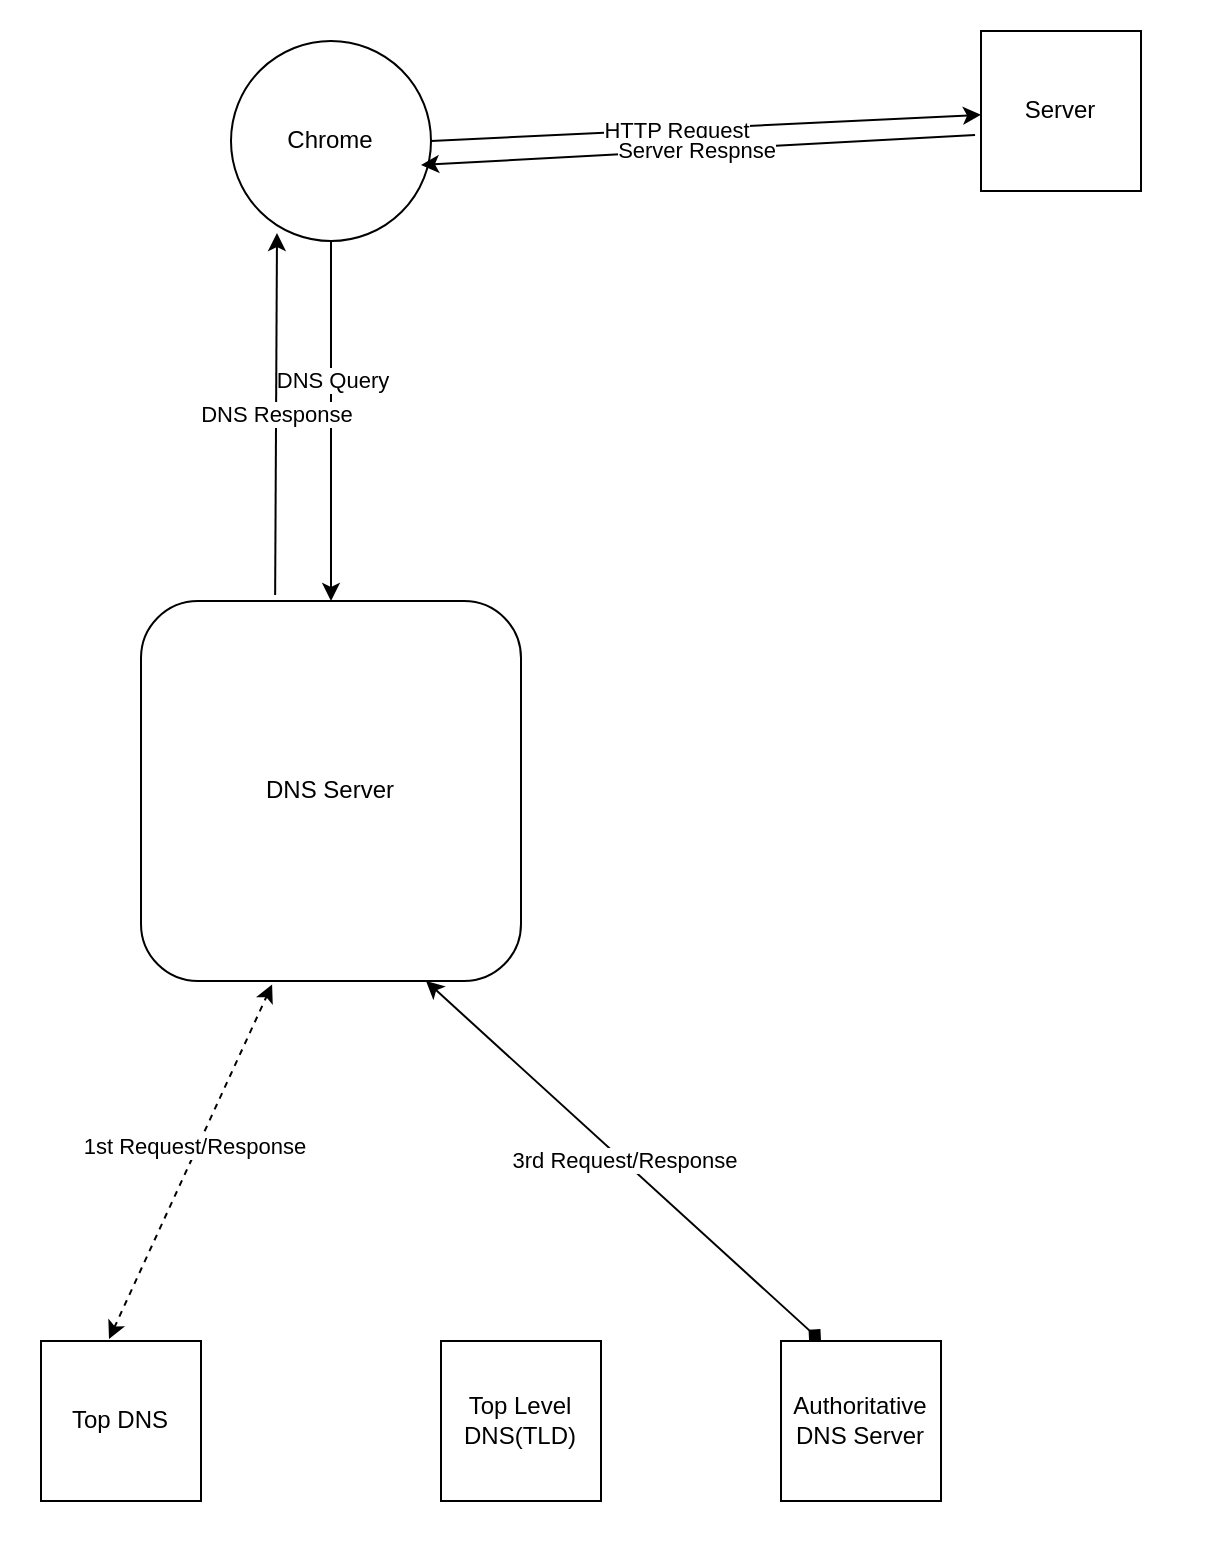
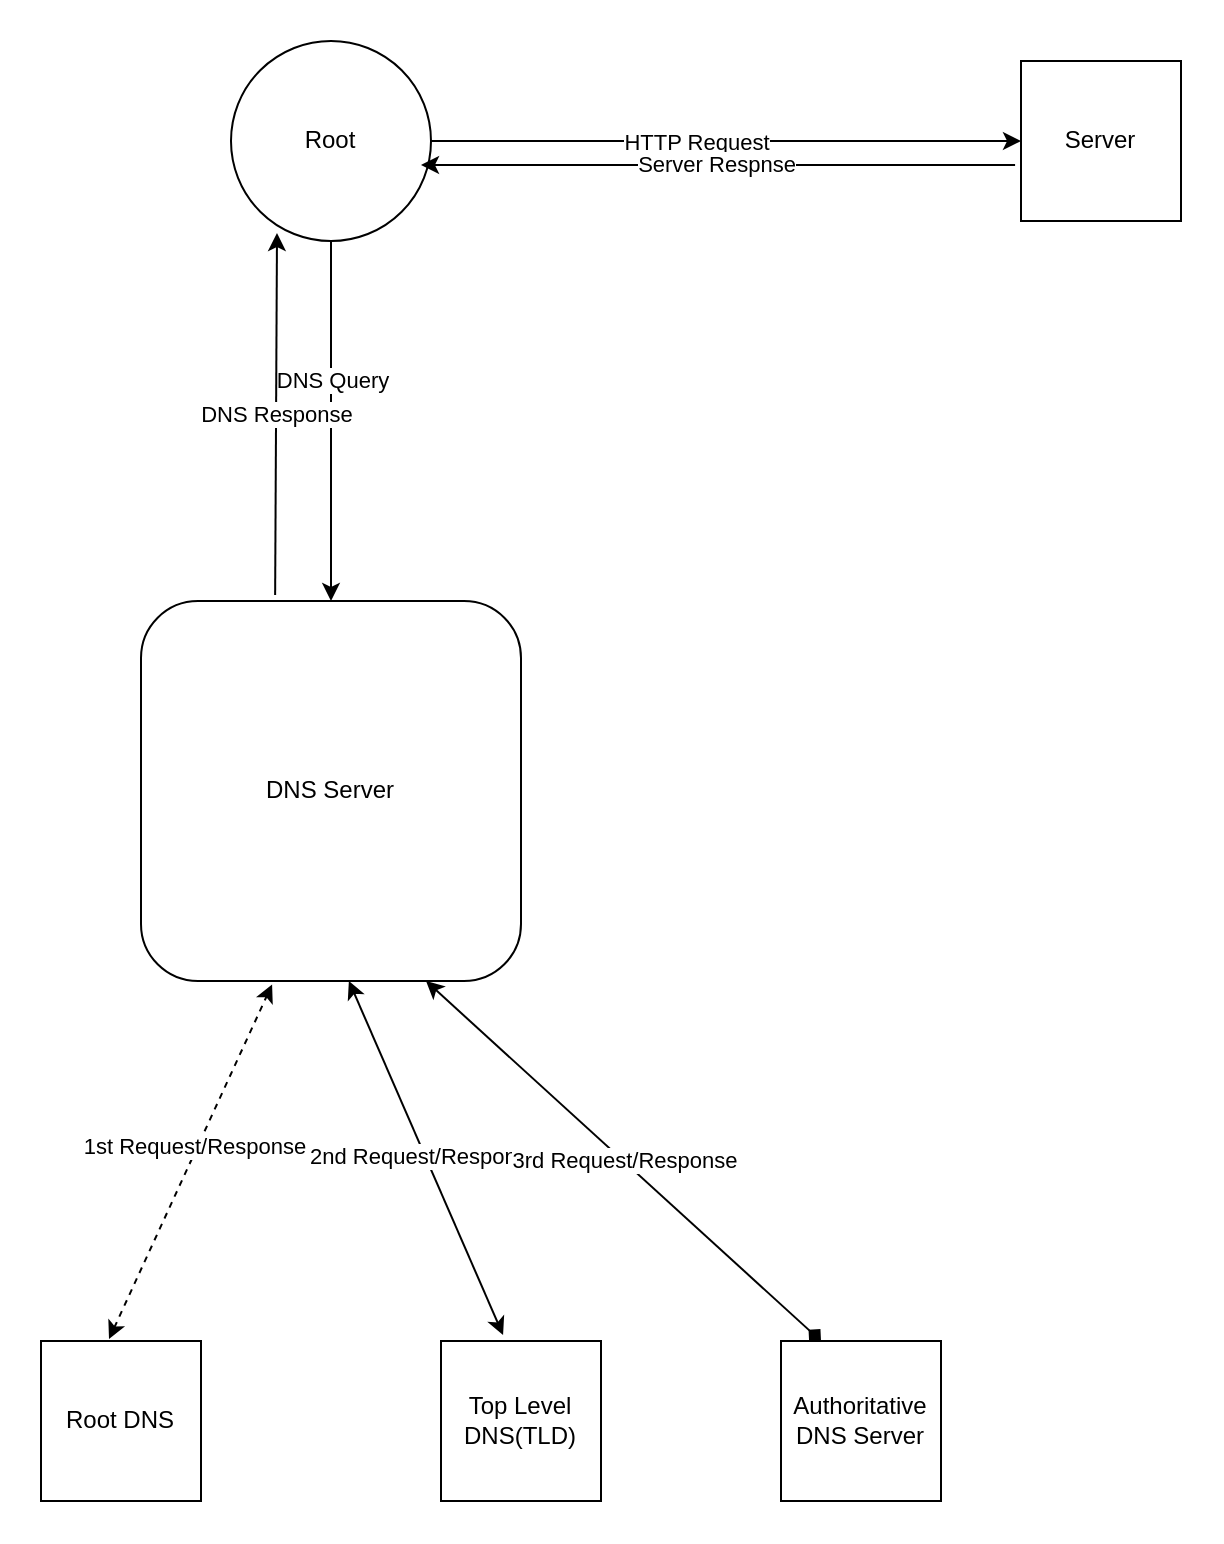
node "Server": moved (1061, 111) -> (1101, 141)
node "Chrome": label "Chrome" -> "Root"
edge "DNS Server" -- "Top Level DNS(TLD)": added, label "2nd Request/Response"
node "Top DNS": label "Top DNS" -> "Root DNS"
